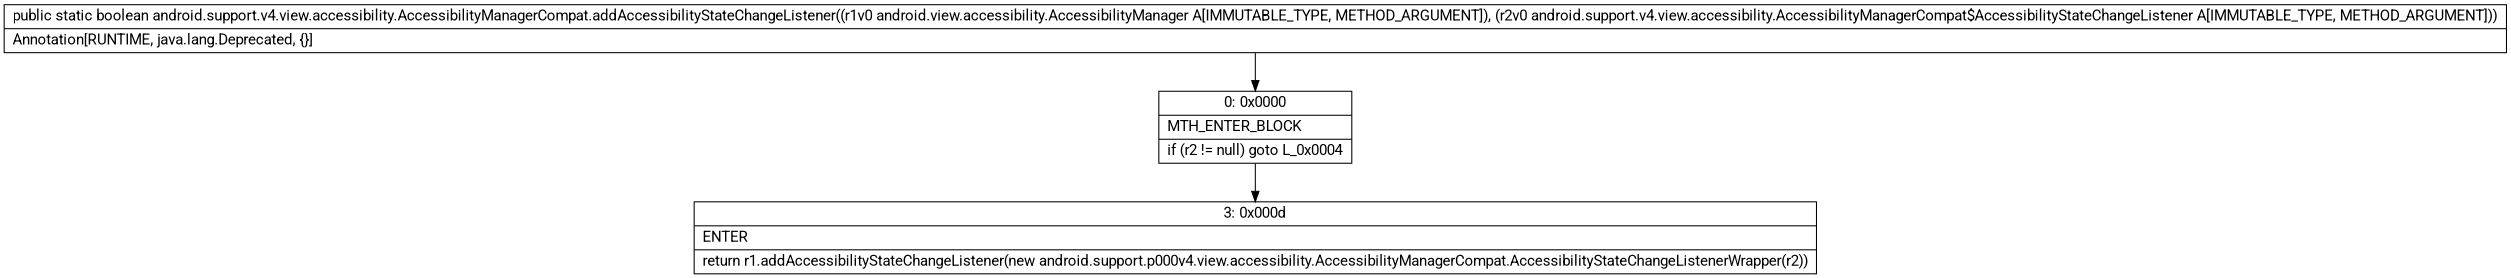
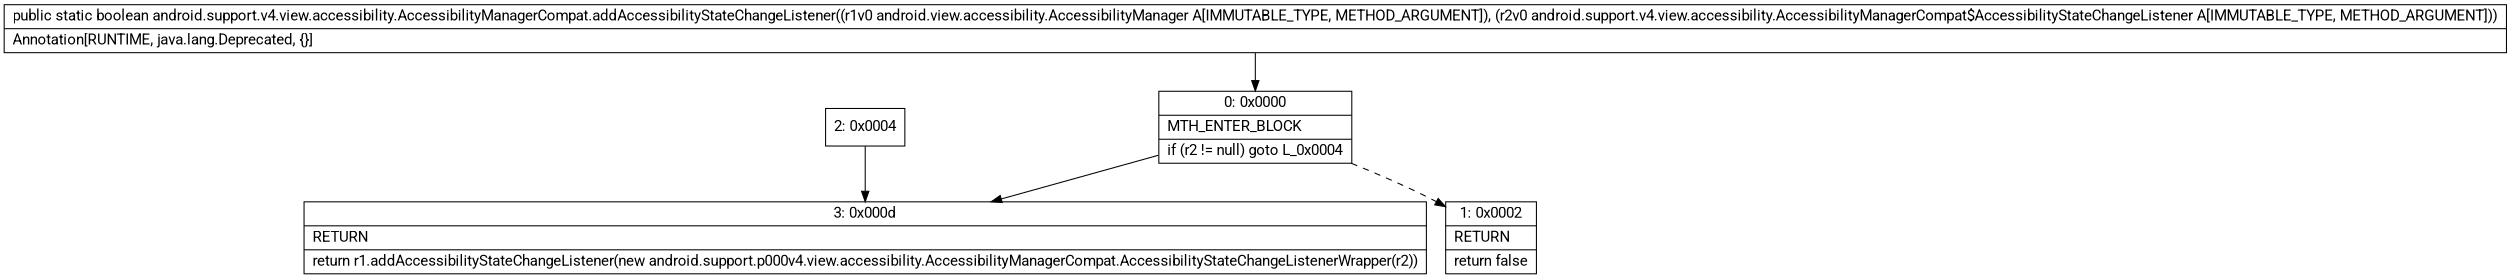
node "2: 0x0004": added
node "3: 0x000d": text "ENTER" -> "RETURN"
node "1: 0x0002": added
